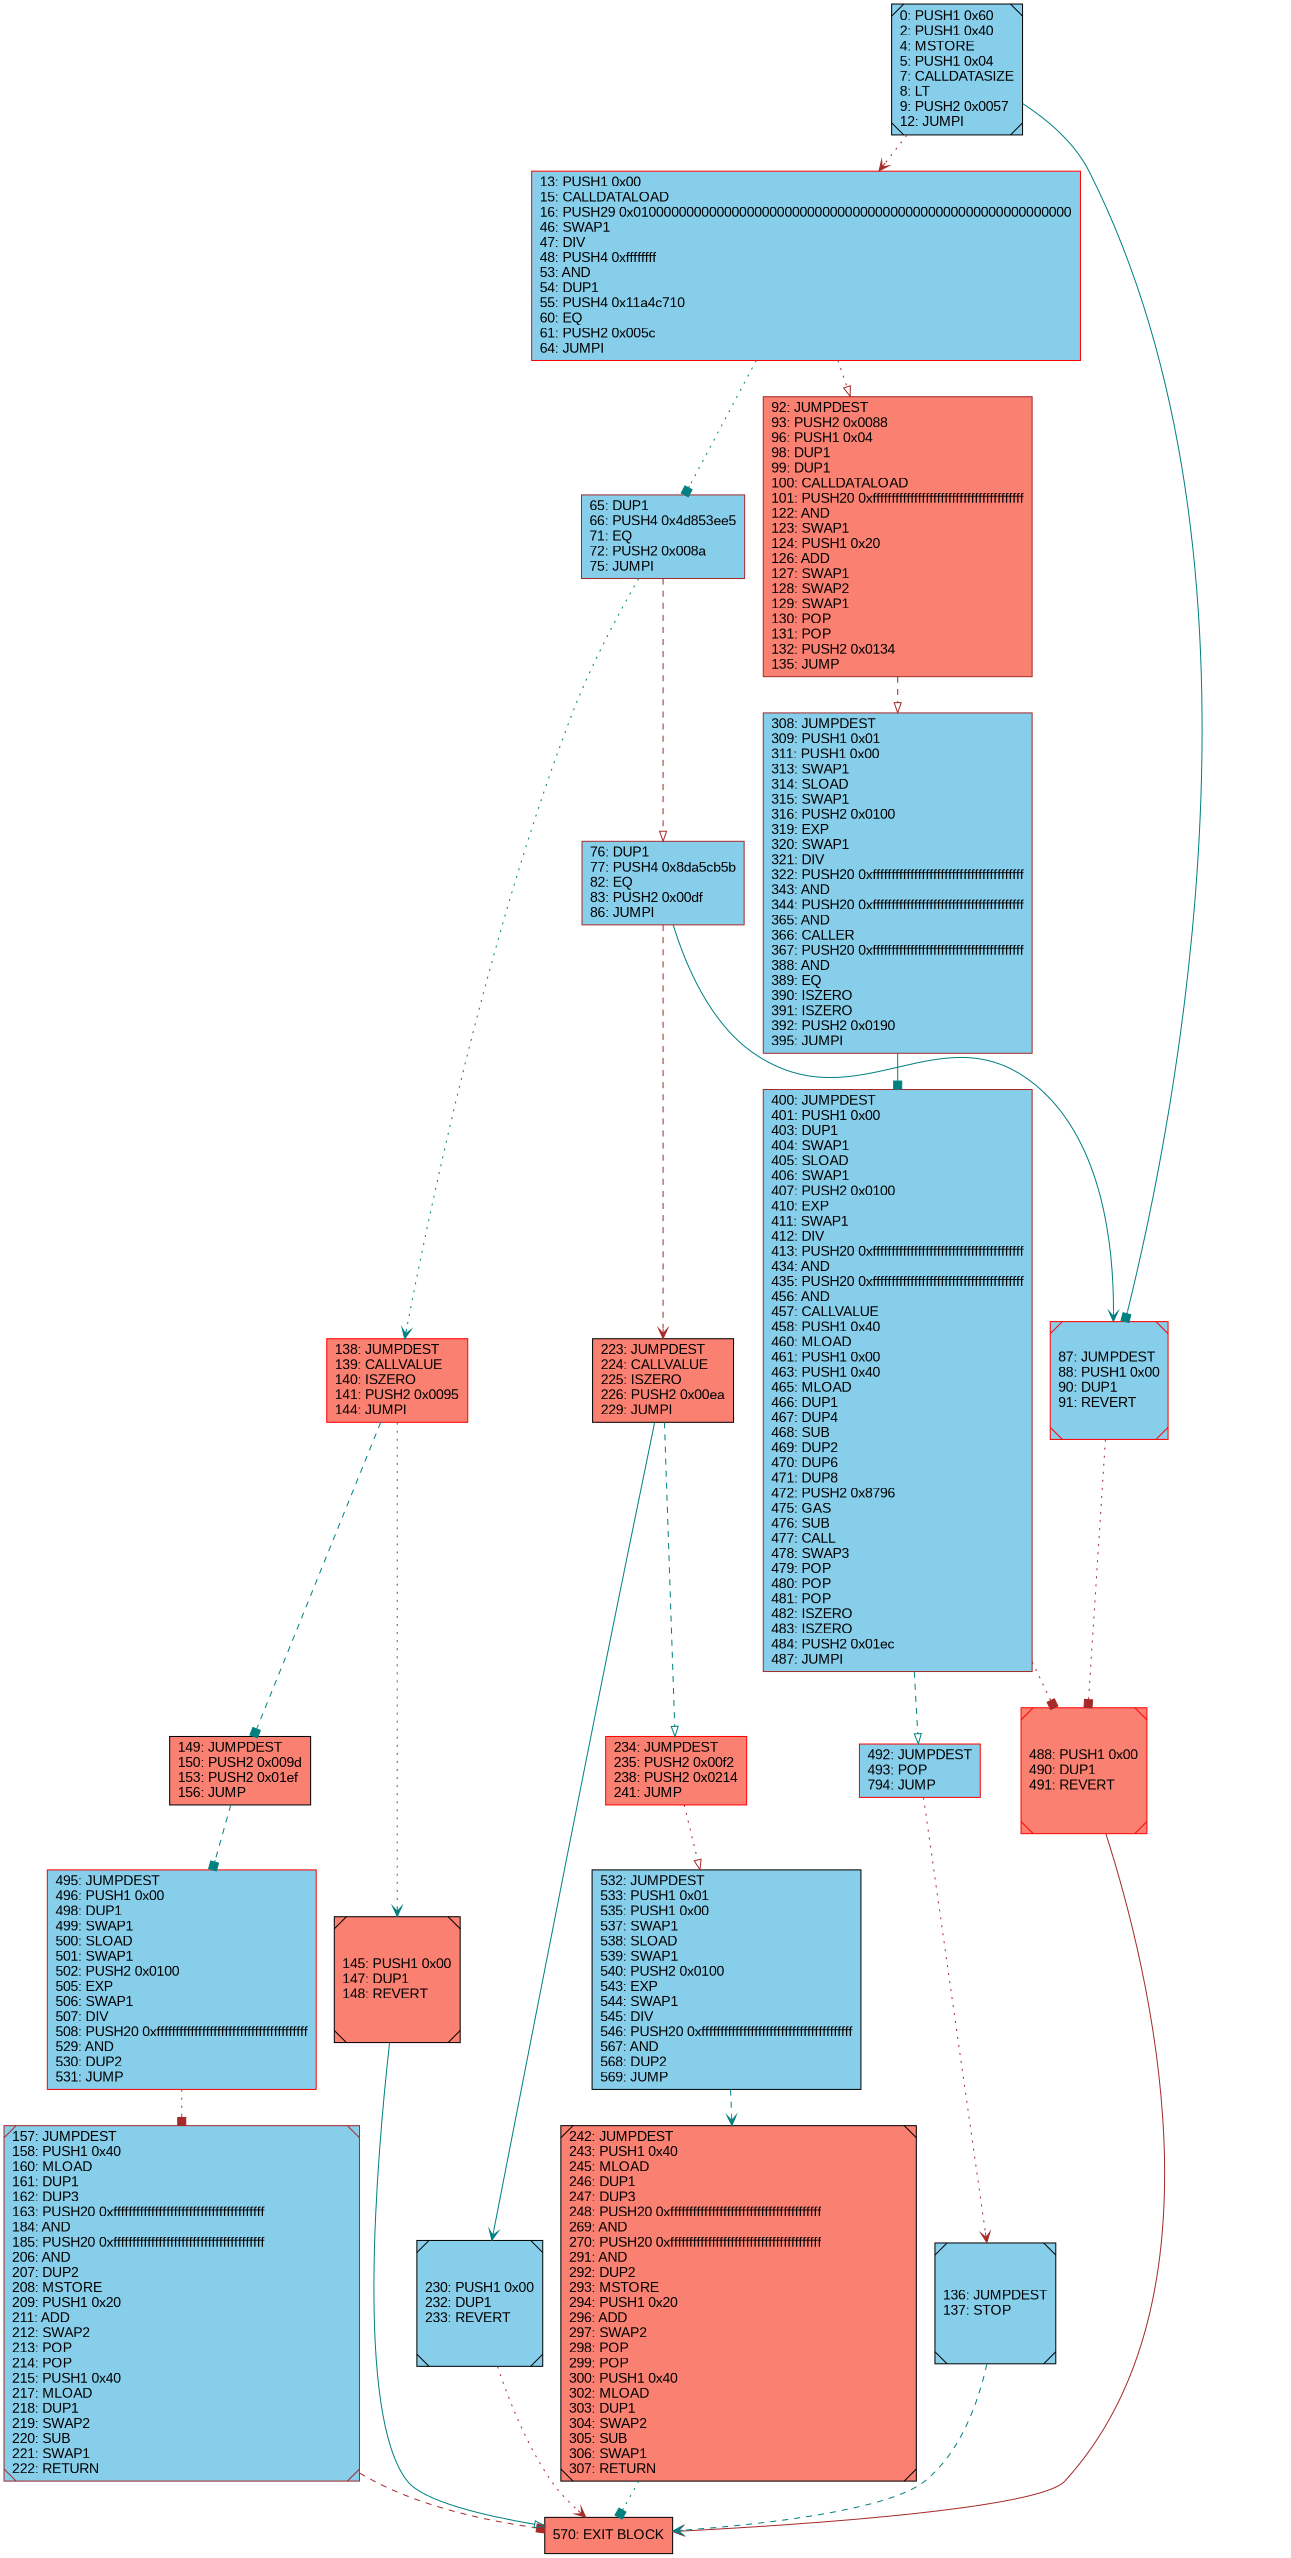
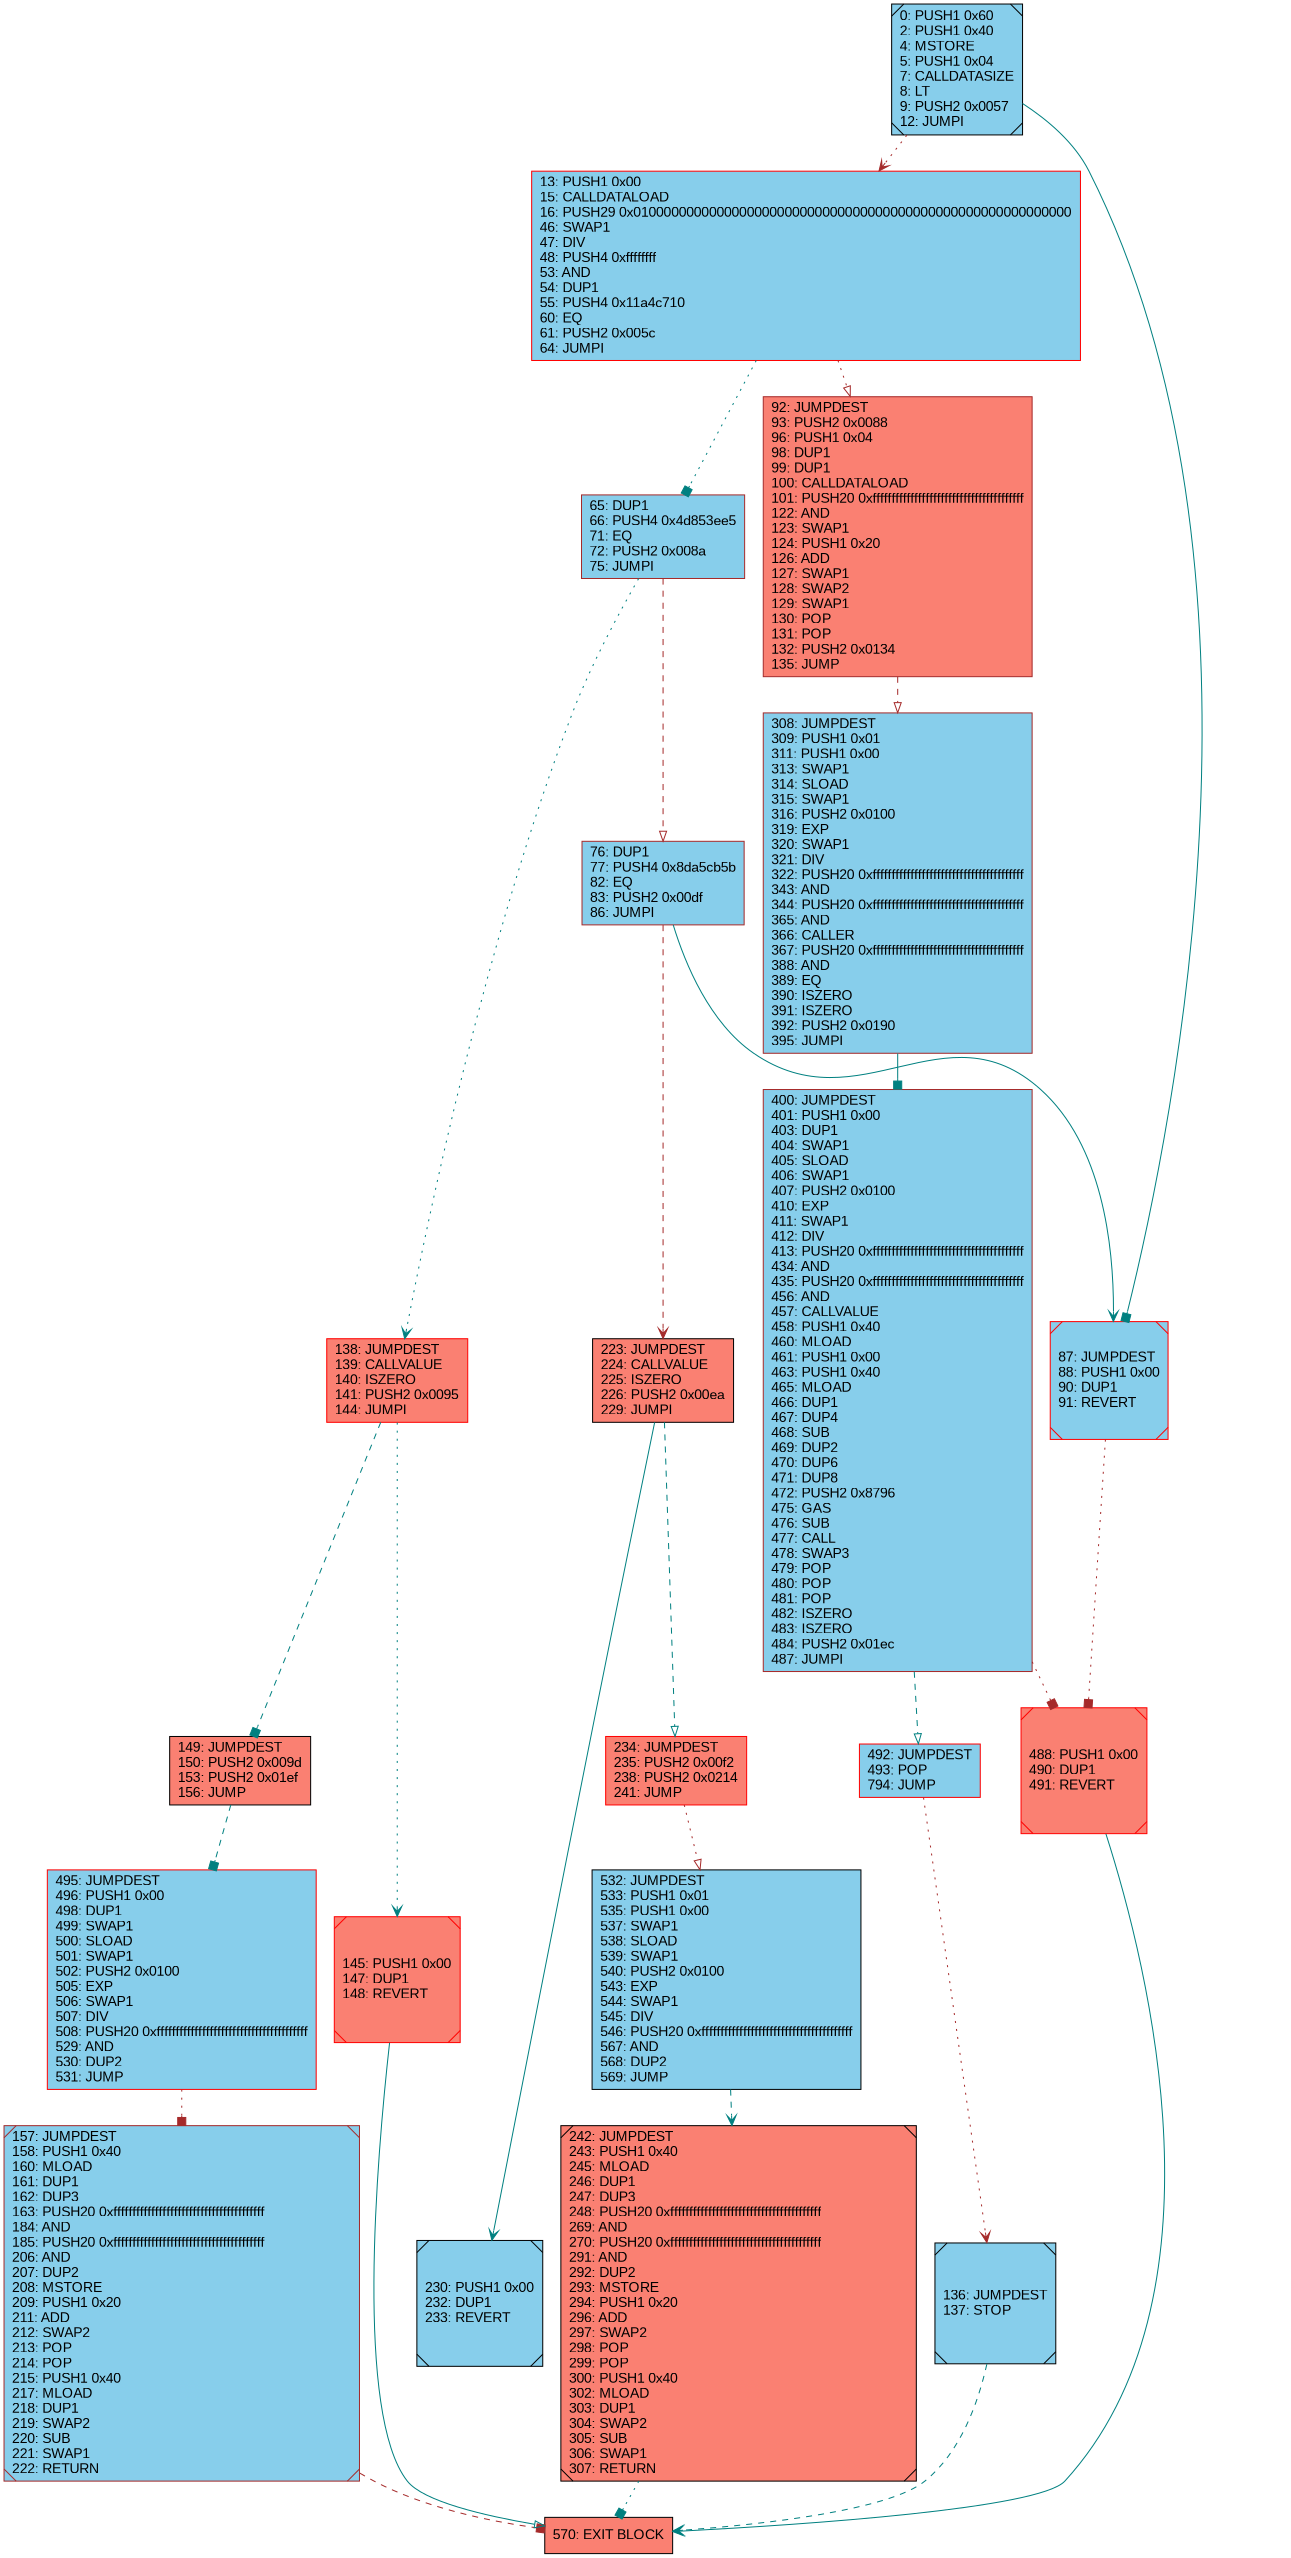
node "145: PUSH1 0x00 147: DUP1 148: REVERT": color black -> red
edge "488: PUSH1 0x00 490: DUP1 491: REVERT" -> "570: EXIT BLOCK": color brown -> teal
edge "230: PUSH1 0x00 232: DUP1 233: REVERT" -> "570: EXIT BLOCK": removed
